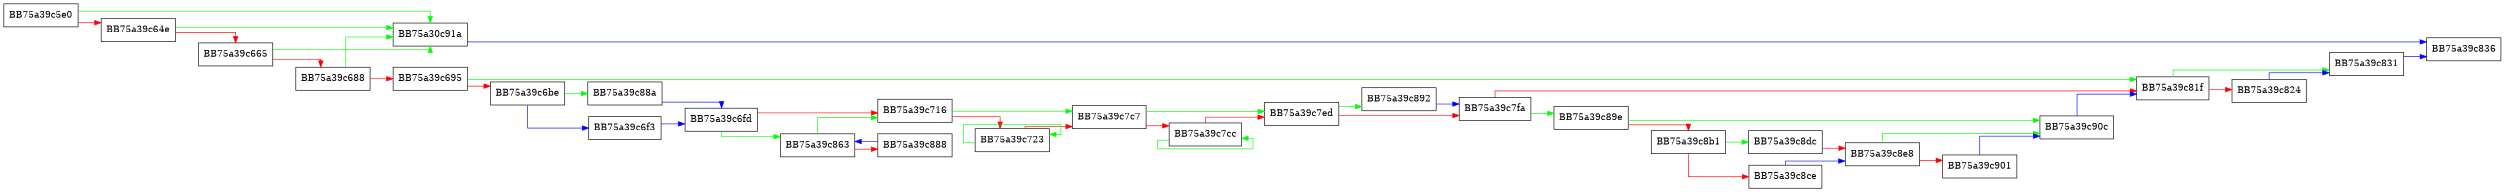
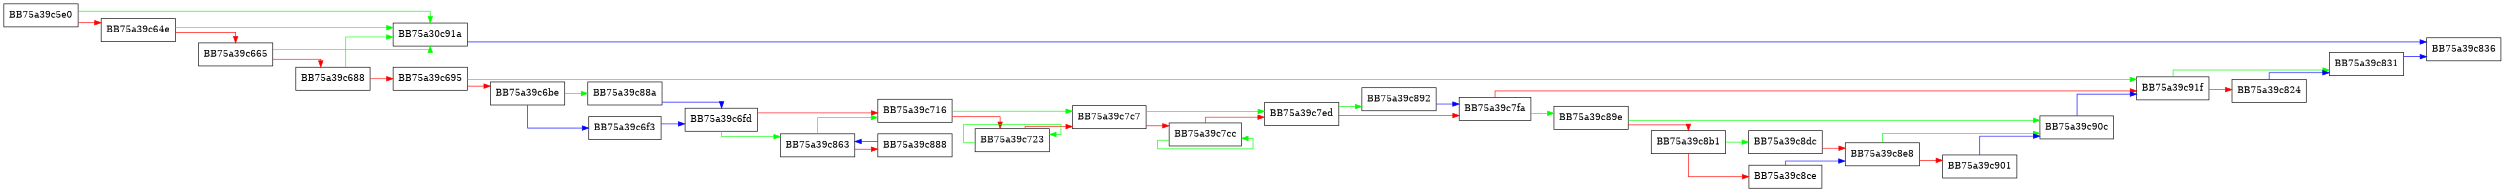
node "BB75a39c81f": label "BB75a39c81f" -> "BB75a39c91f"
